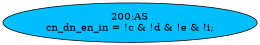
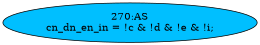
node "200:AS cn_dn_en_in = !c & !d & !e & !i;": label "200:AS cn_dn_en_in = !c & !d & !e & !i;" -> "270:AS cn_dn_en_in = !c & !d & !e & !i;"
